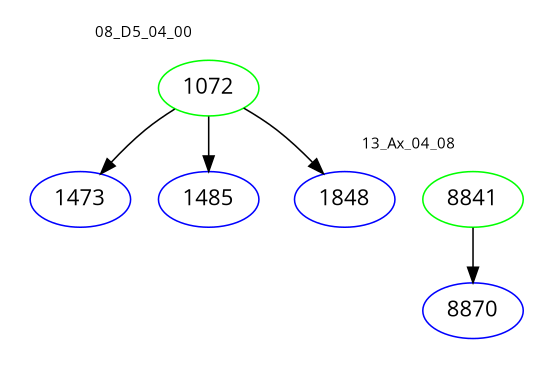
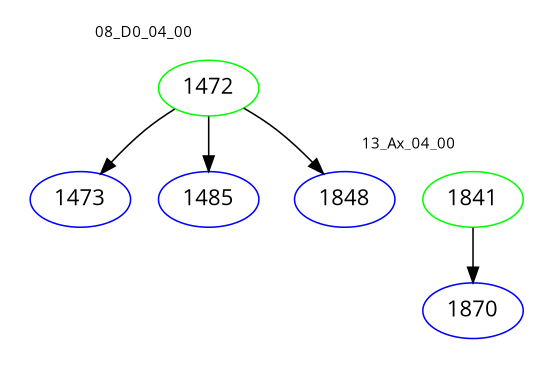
cluster "08_D5_04_00": label "08_D5_04_00" -> "08_D0_04_00"
node "1072": label "1072" -> "1472"
cluster "13_Ax_04_08": label "13_Ax_04_08" -> "13_Ax_04_00"
node "8841": label "8841" -> "1841"
node "8870": label "8870" -> "1870"
